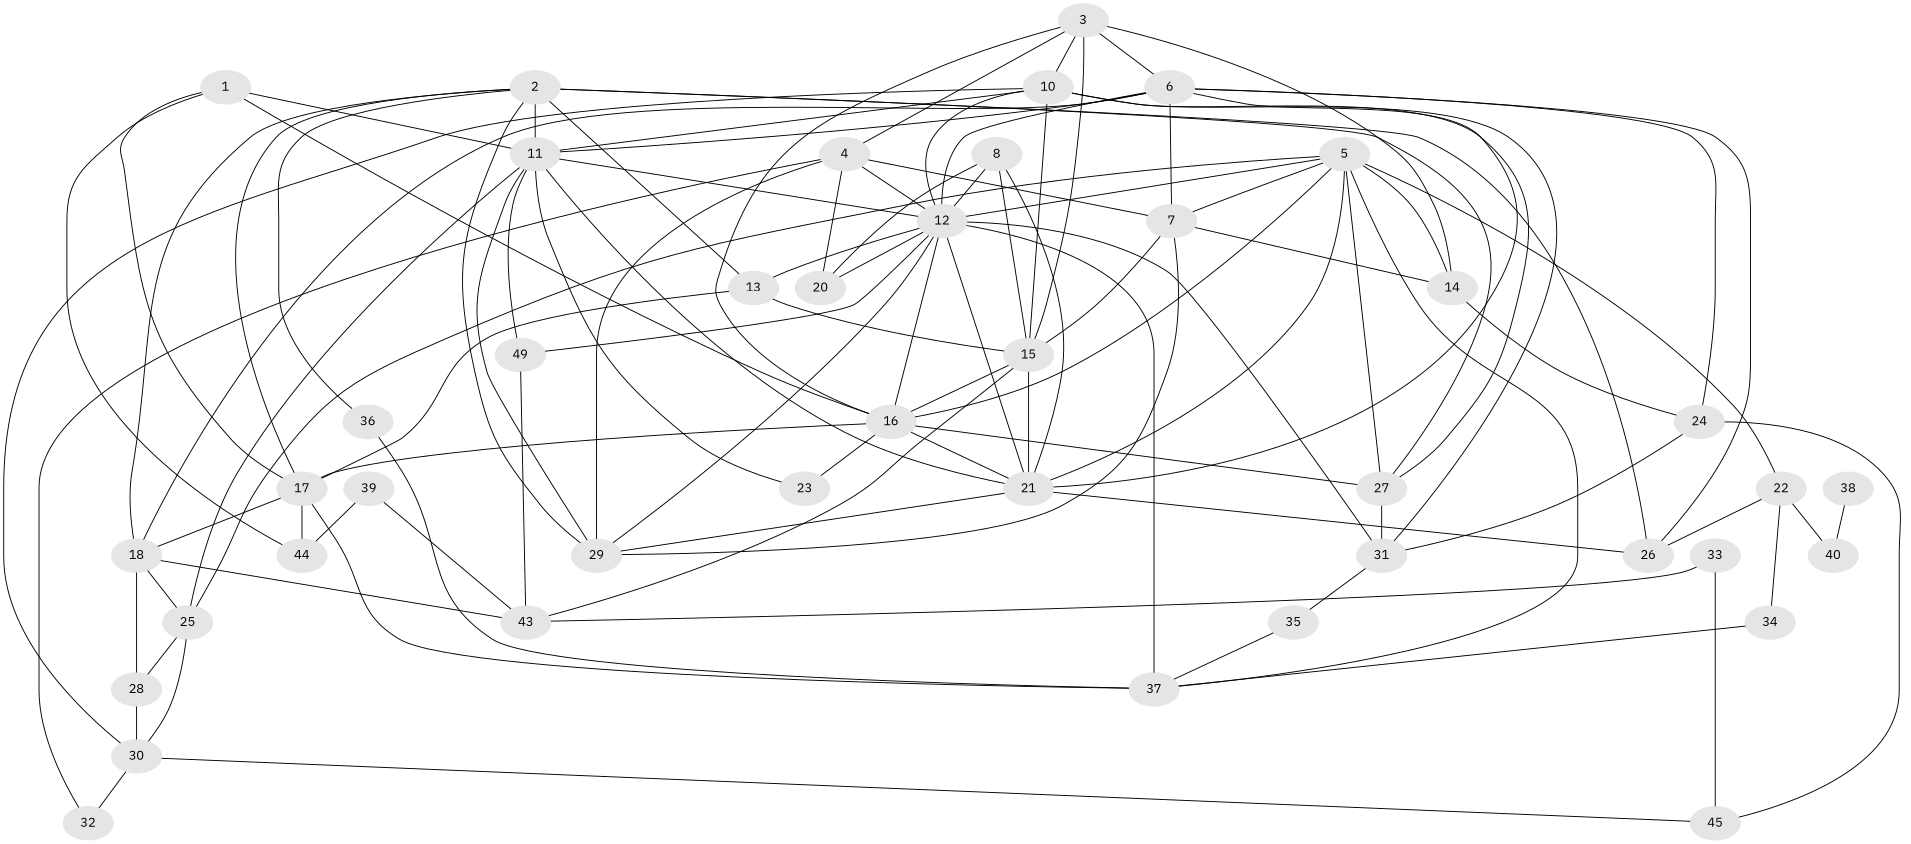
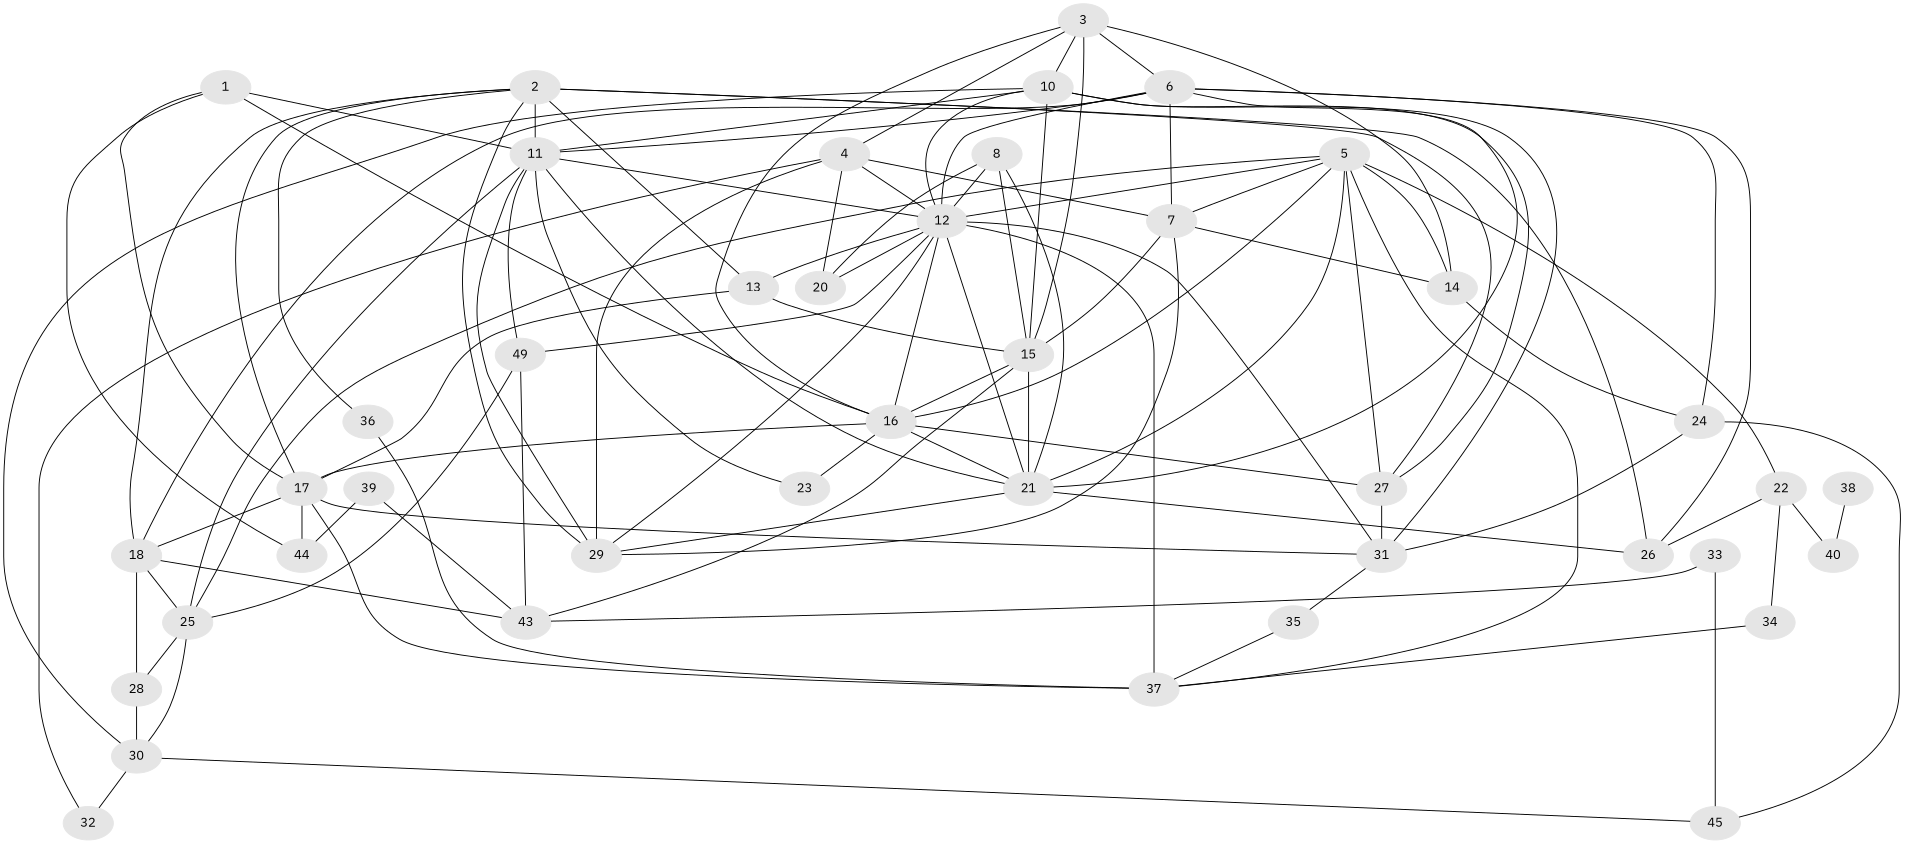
edge "49" -- "25": added
edge "17" -- "31": added
